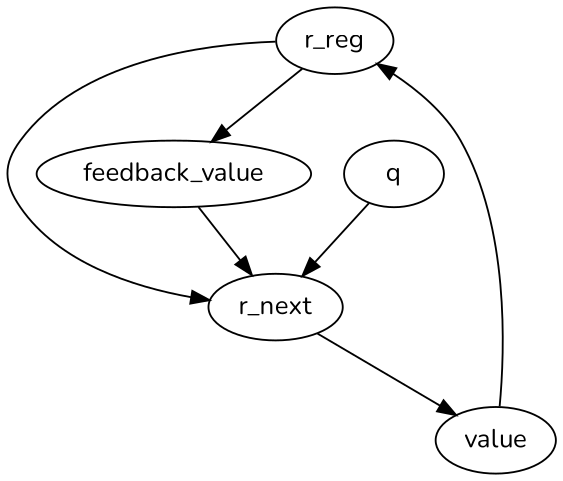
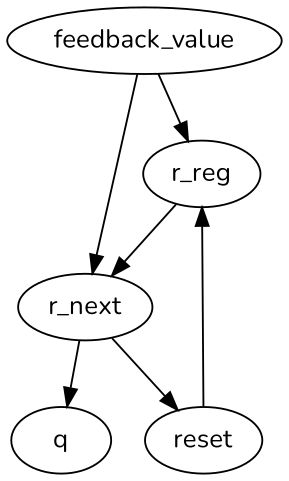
edge "r_reg" -> "feedback_value": reversed
edge "q" -> "r_next": reversed
node "value": label "value" -> "reset"
